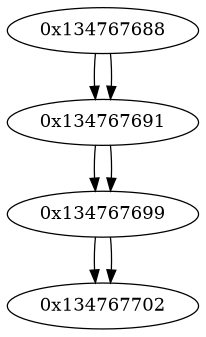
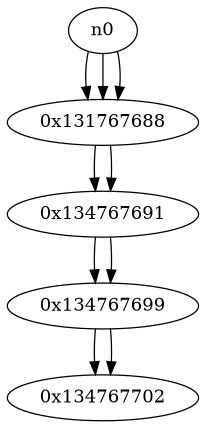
node "0x134767688": label "0x134767688" -> "0x131767688"
node "n0": added
